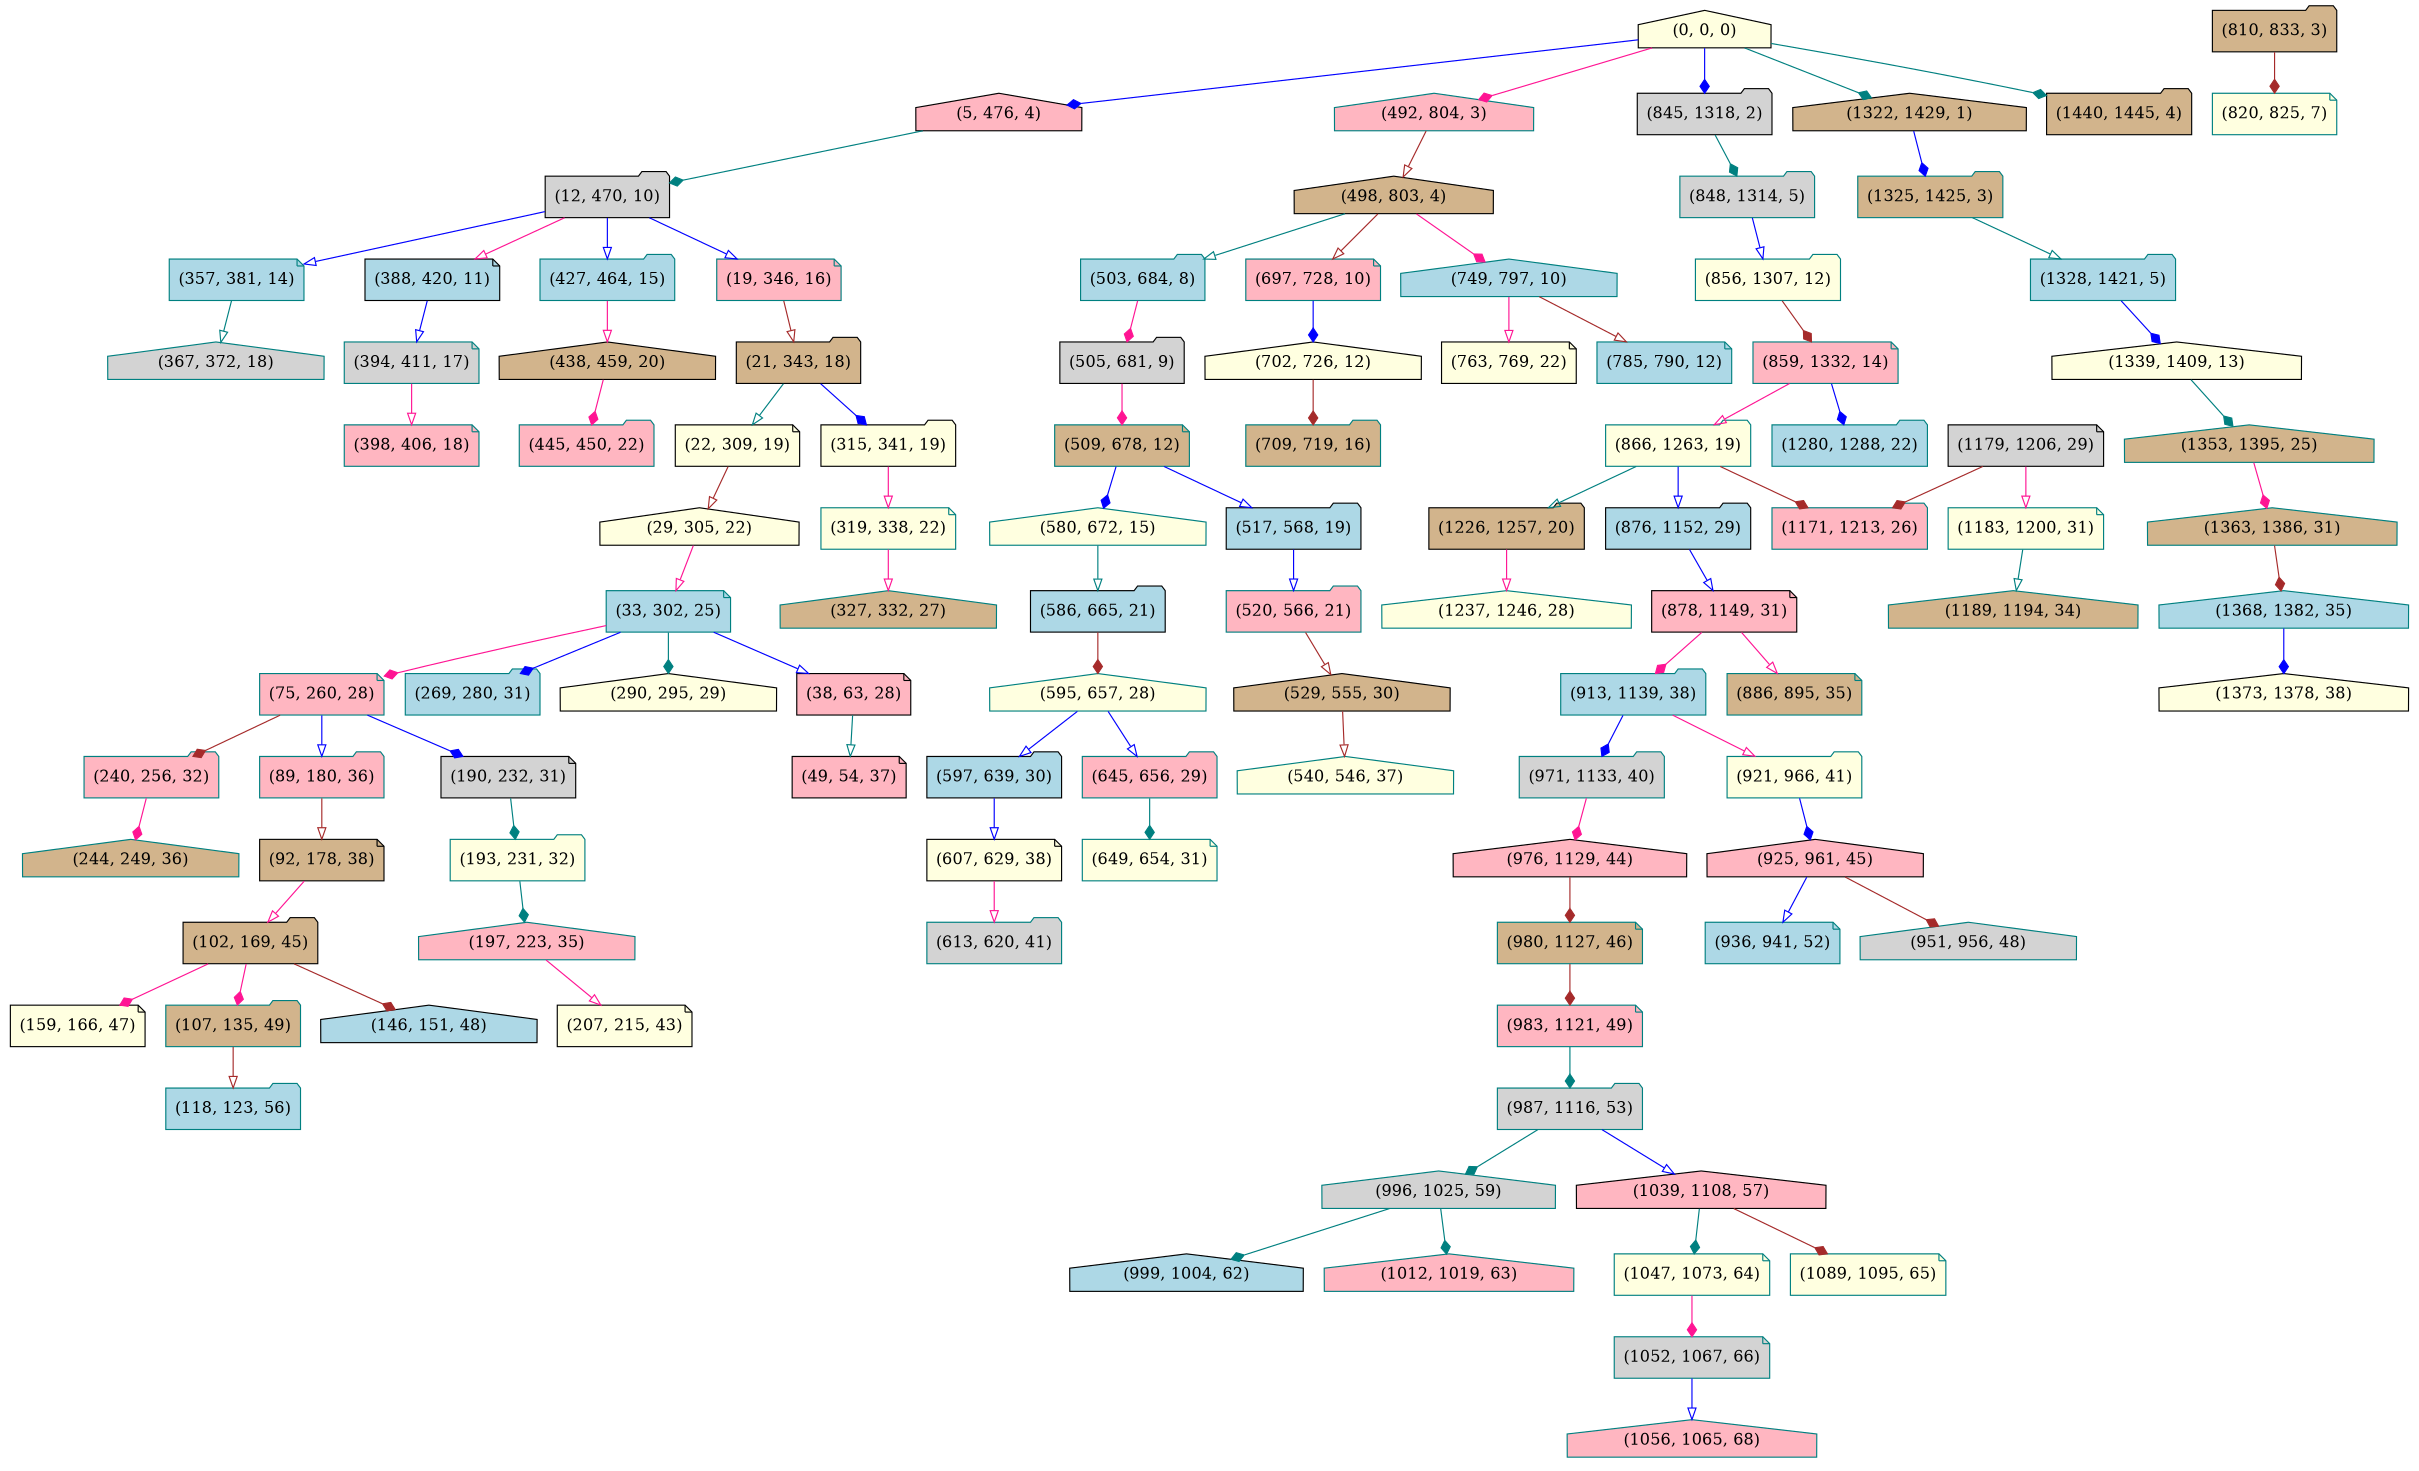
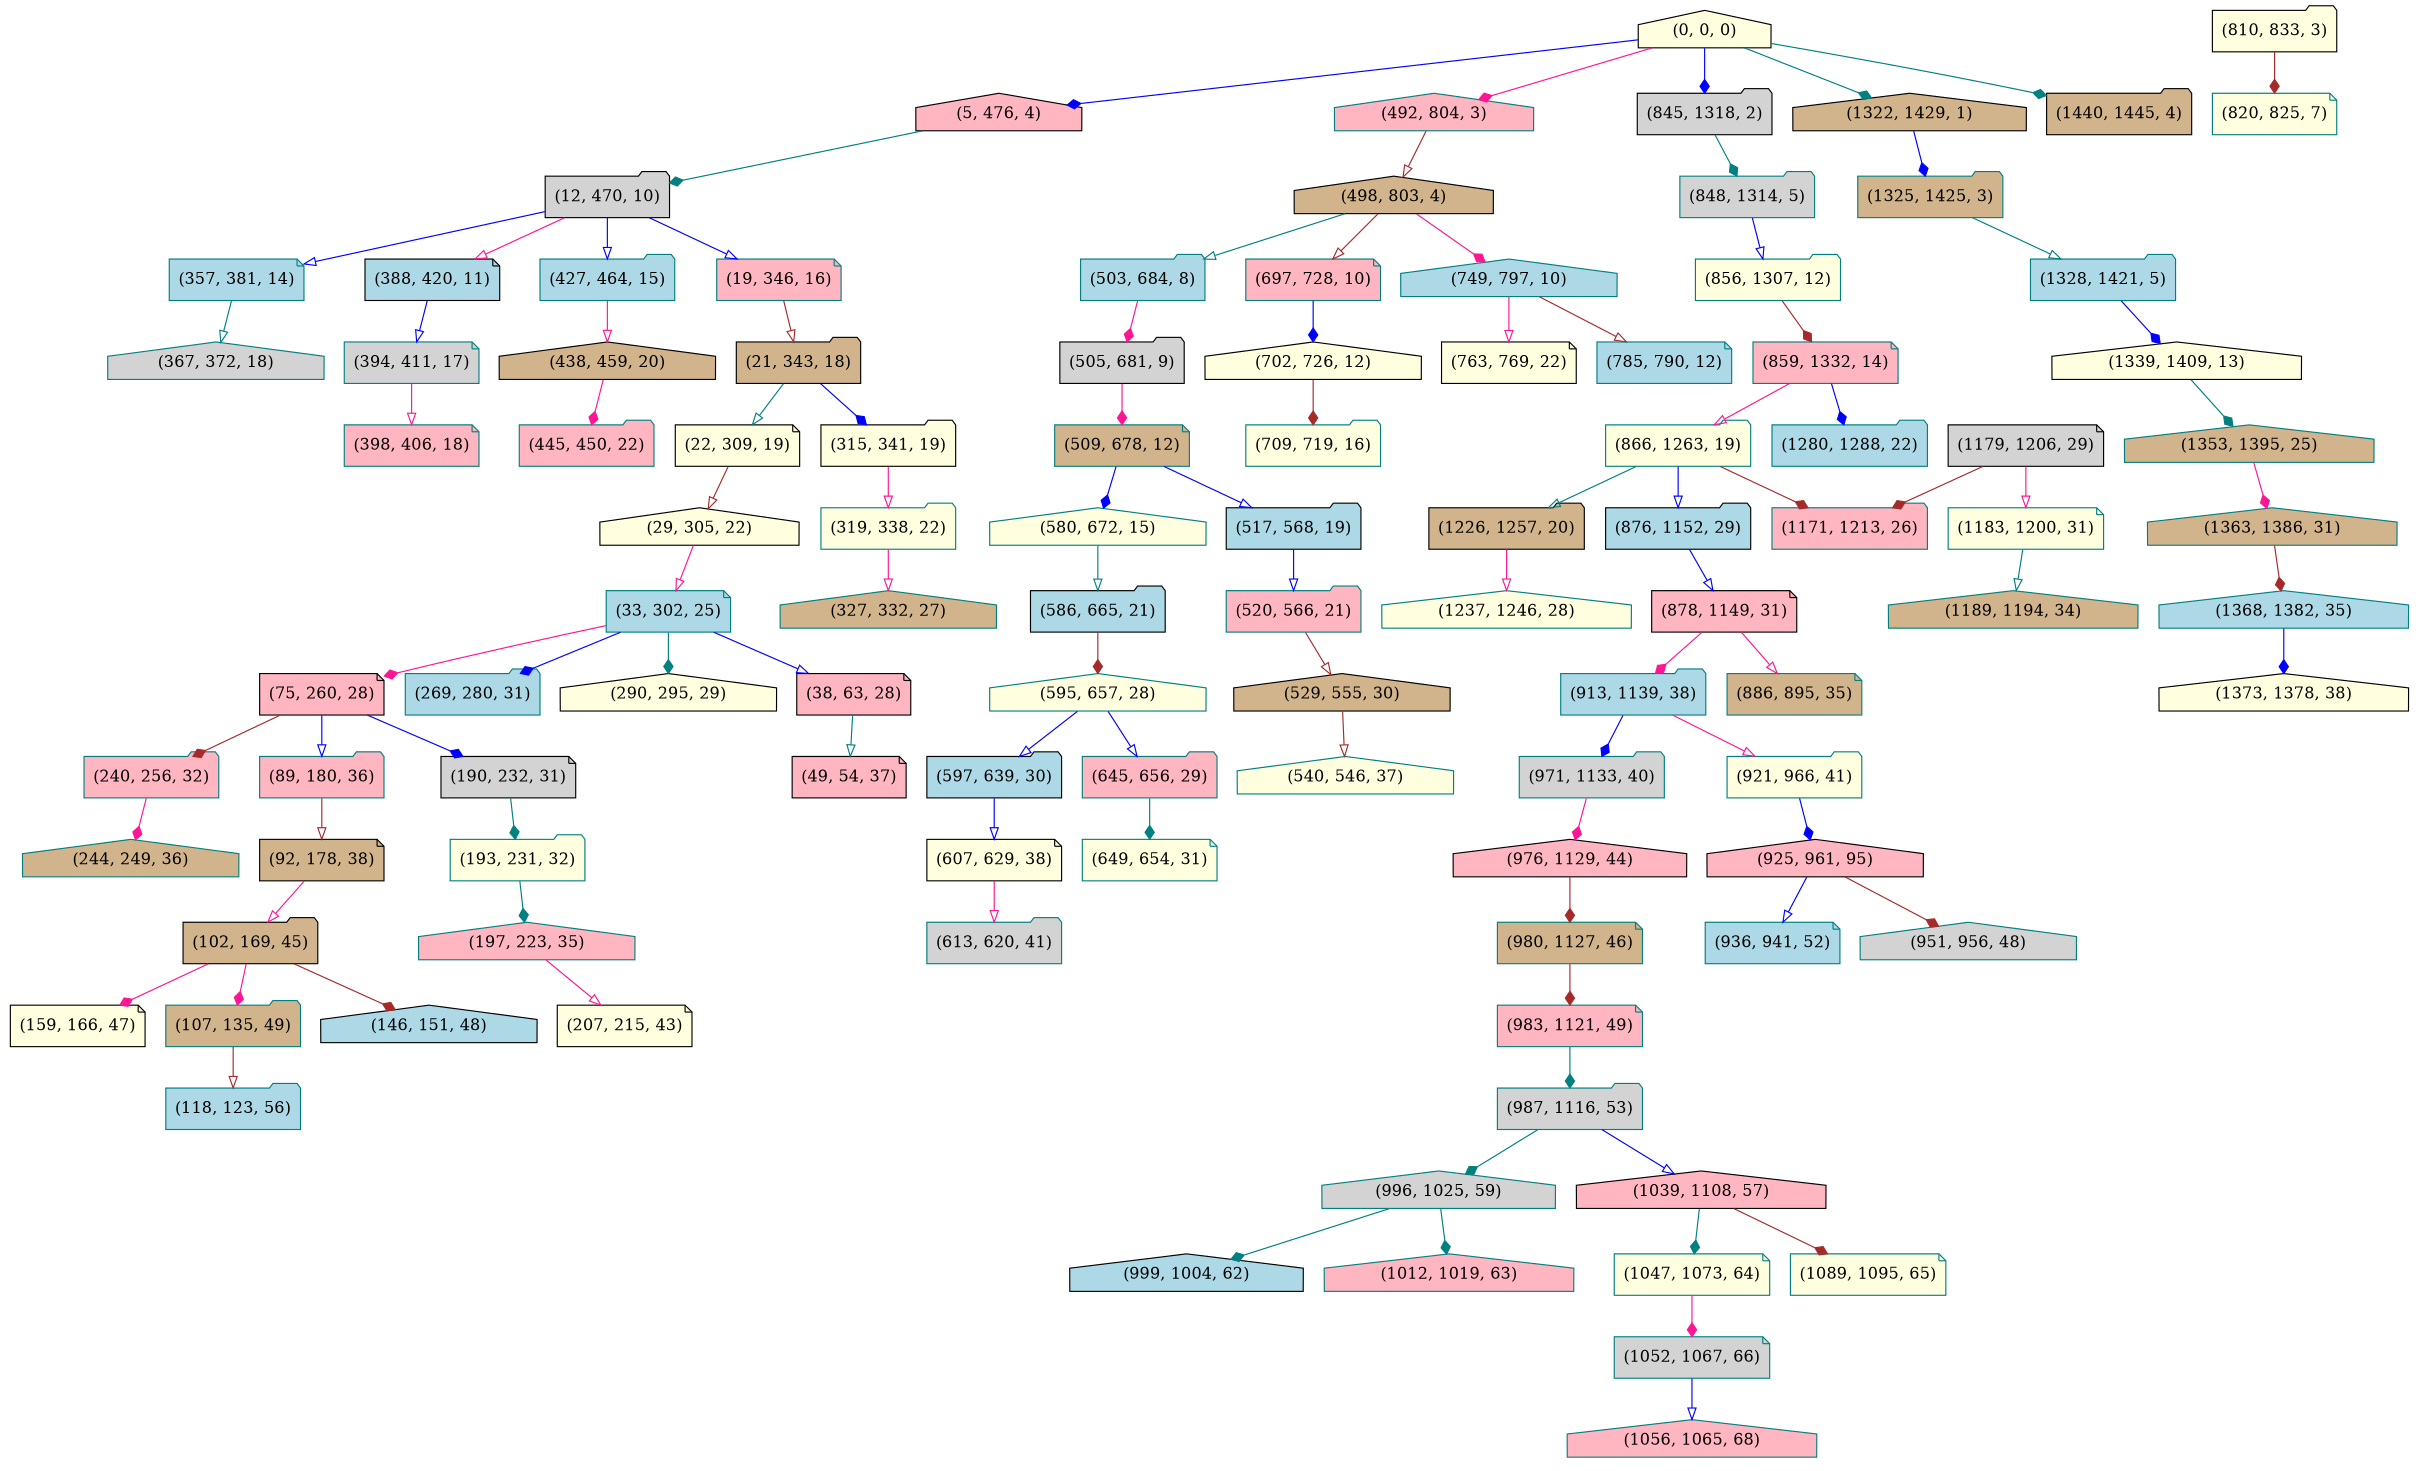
node "(810, 833, 3)": fillcolor tan -> lightyellow
node "(709, 719, 16)": fillcolor tan -> lightyellow
node "(319, 338, 22)": shape note -> folder
node "(75, 260, 28)": color teal -> black
node "(925, 961, 45)": label "(925, 961, 45)" -> "(925, 961, 95)"
